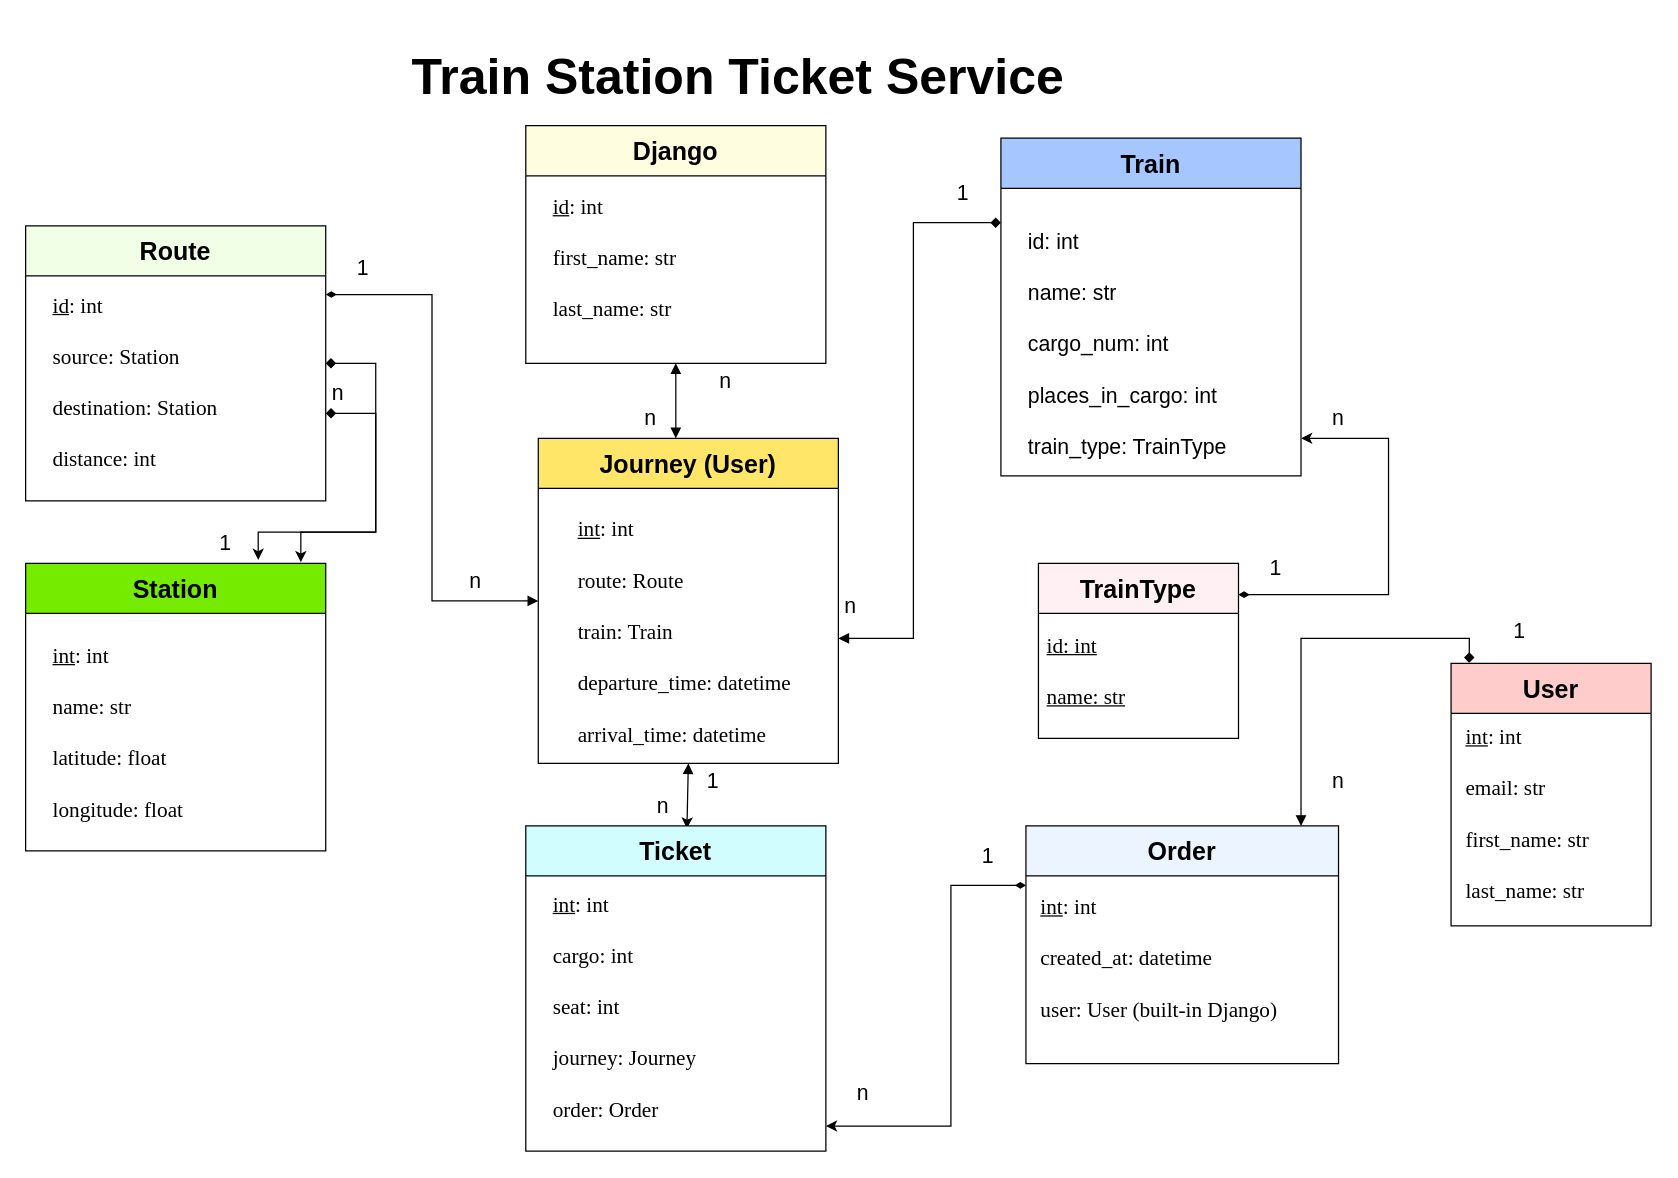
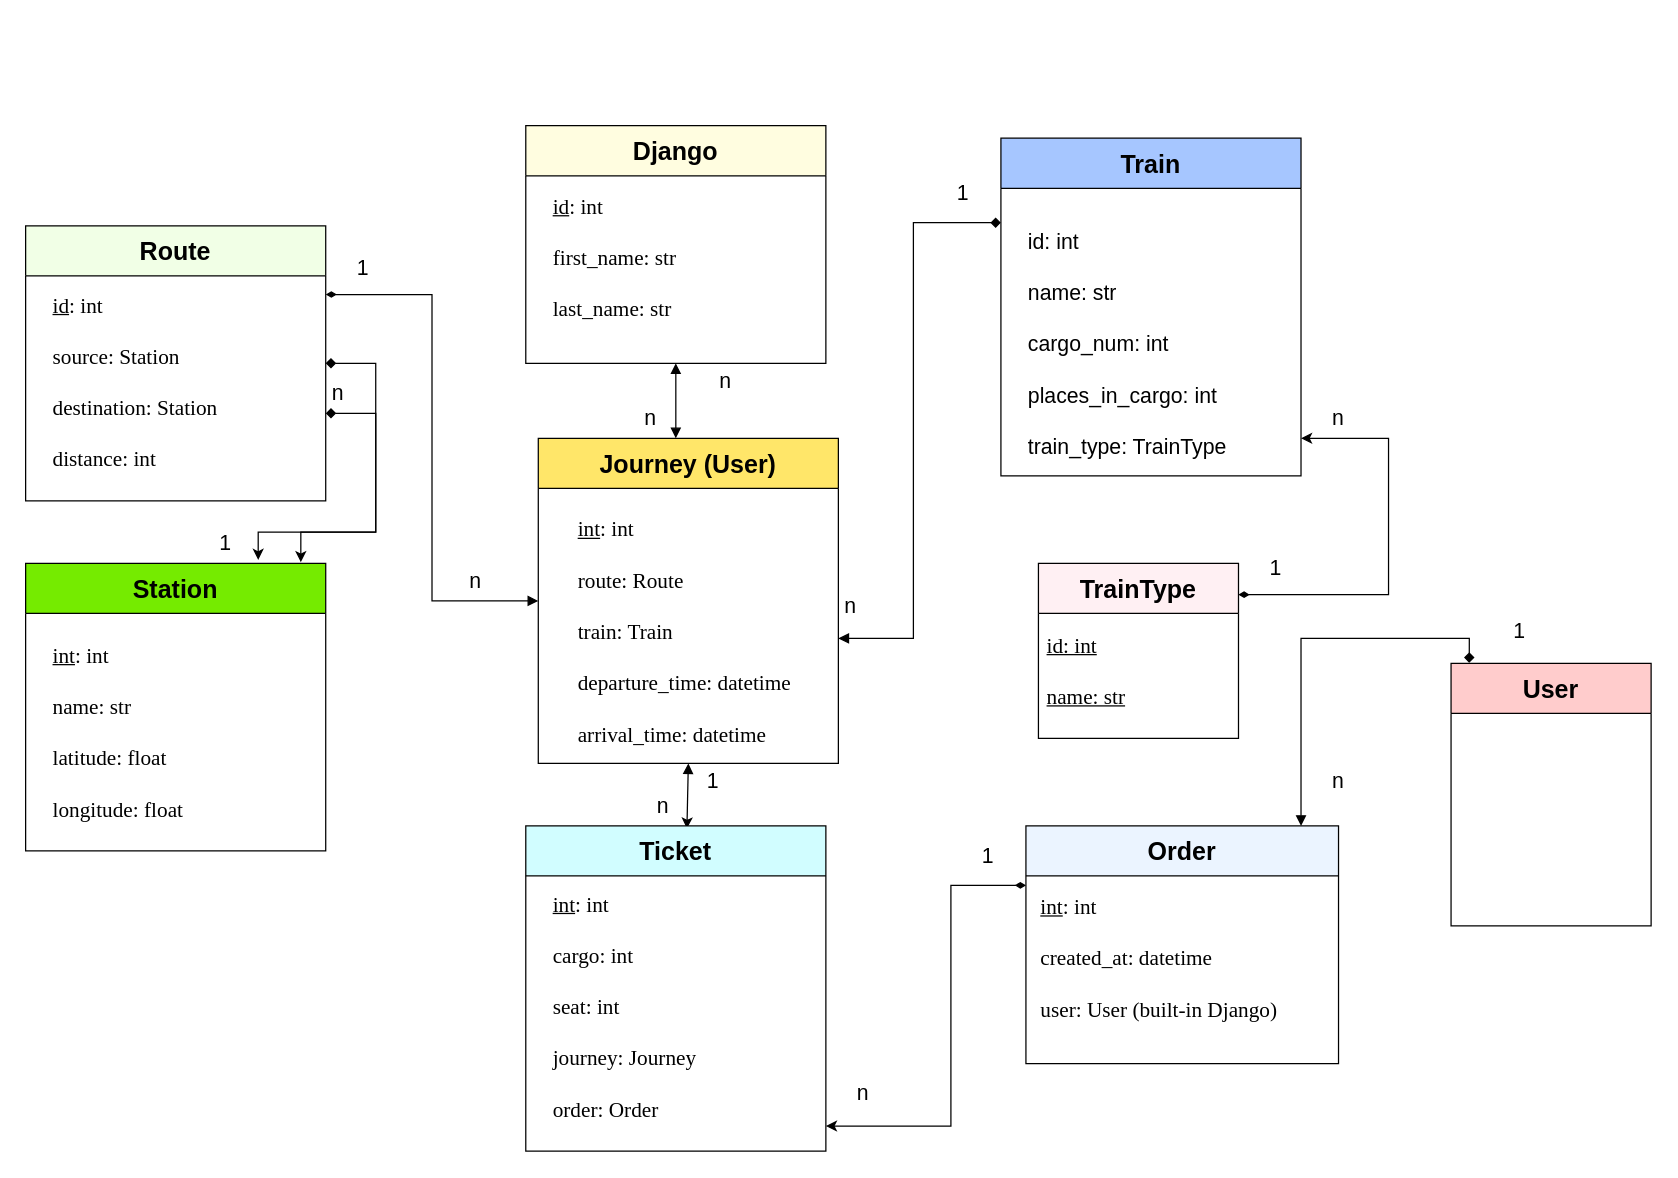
node "Train Station Ticket Service": removed
node "int: int email: str first_name: str last_name: str": removed
